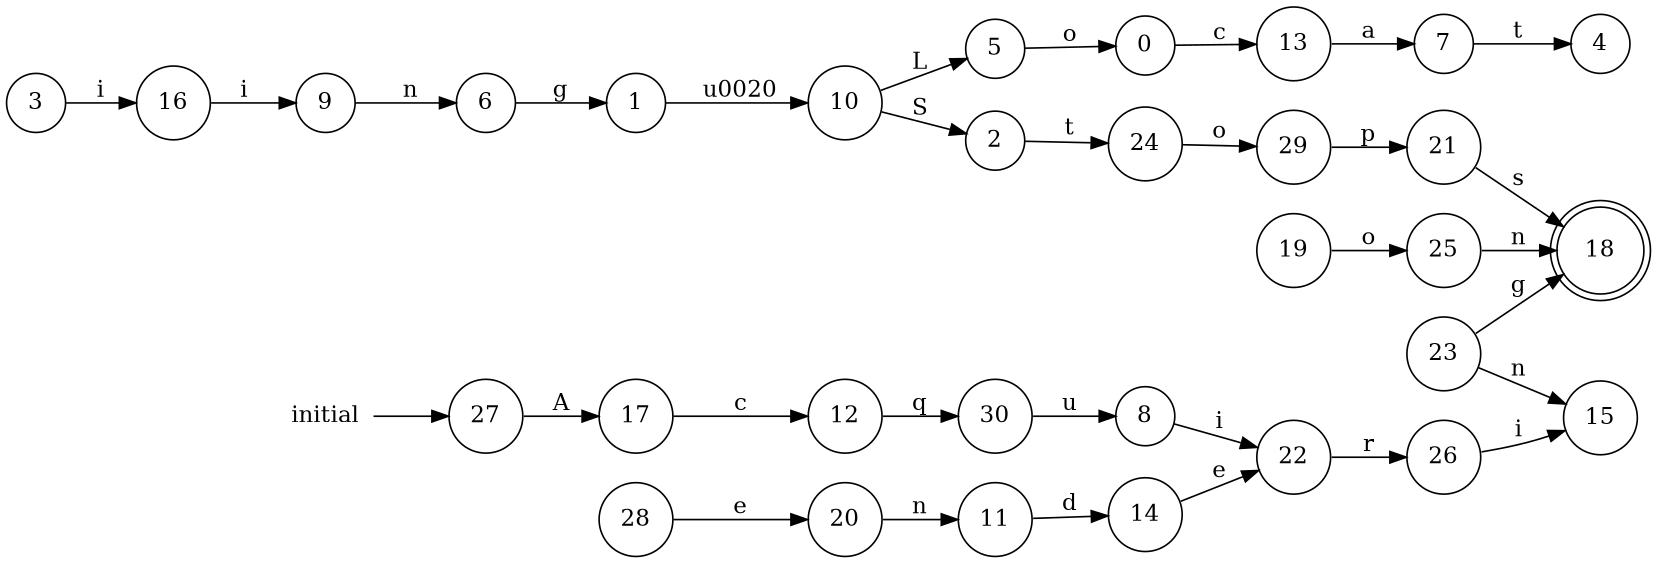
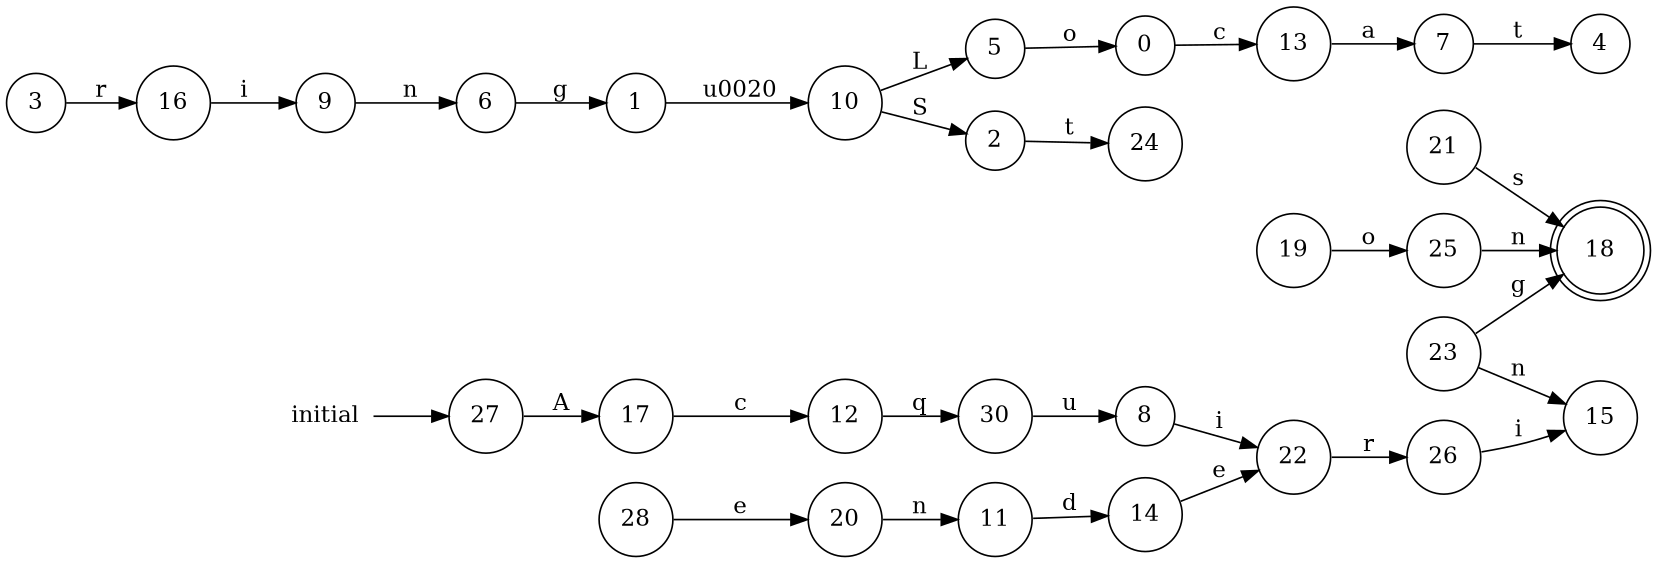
edge "3" -> "16": label "i" -> "r"
node "29": removed
